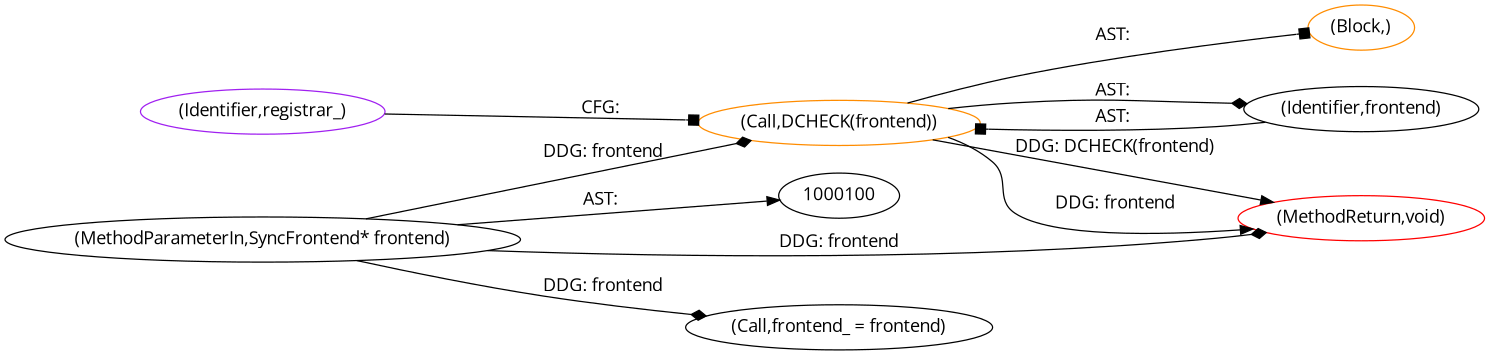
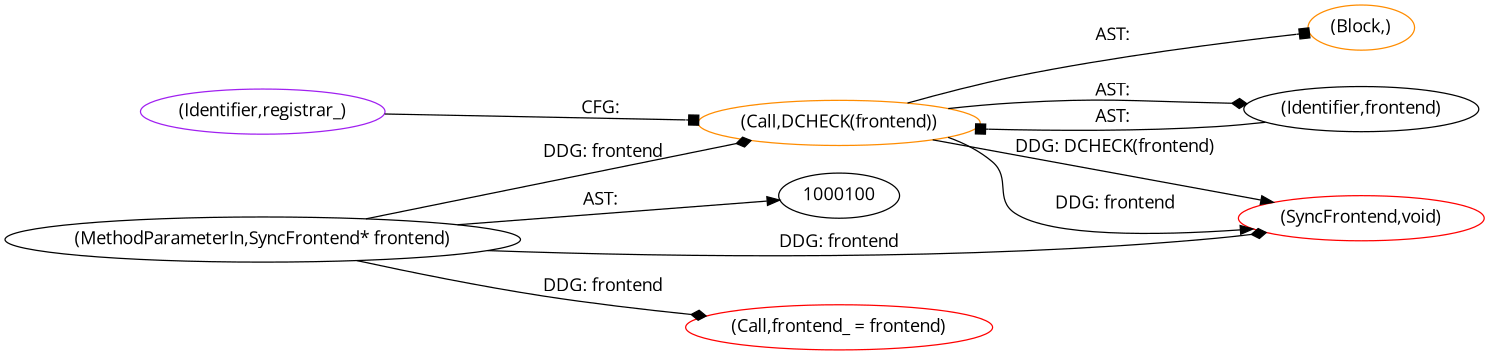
node "(MethodReturn,void)": label "(MethodReturn,void)" -> "(SyncFrontend,void)"
node "(Call,frontend_ = frontend)": color black -> red
